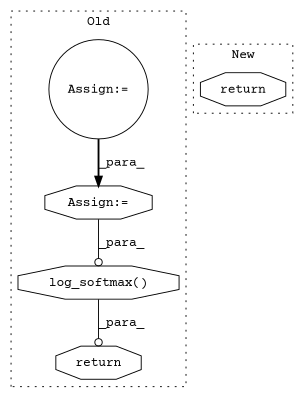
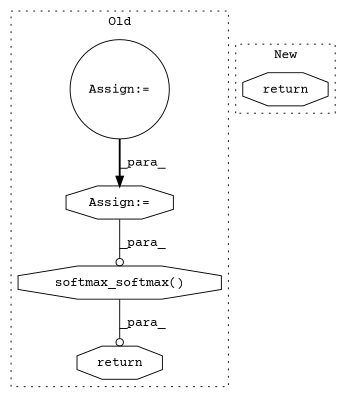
node "log_softmax()": label "log_softmax()" -> "softmax_softmax()"
